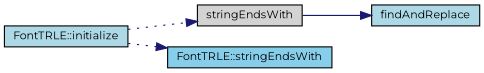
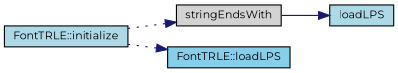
node "findAndReplace": label "findAndReplace" -> "loadLPS"
node "FontTRLE::stringEndsWith": label "FontTRLE::stringEndsWith" -> "FontTRLE::loadLPS"
